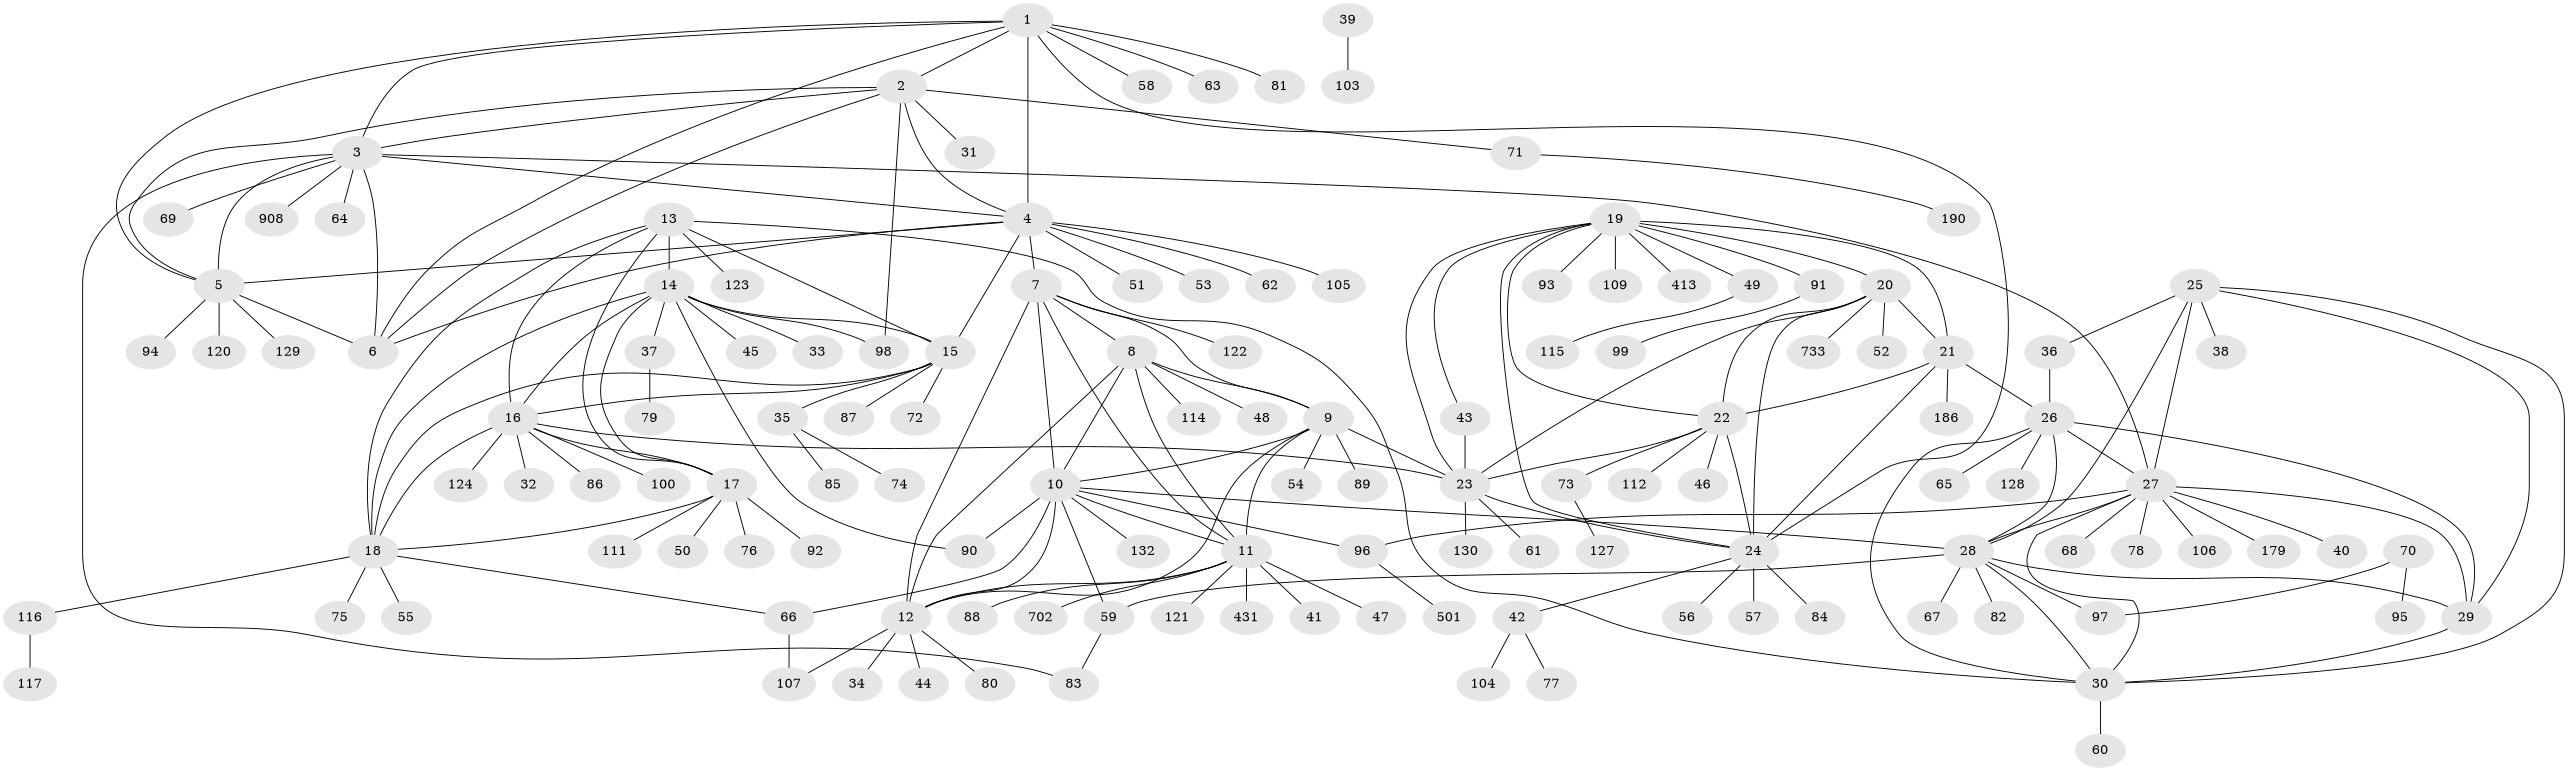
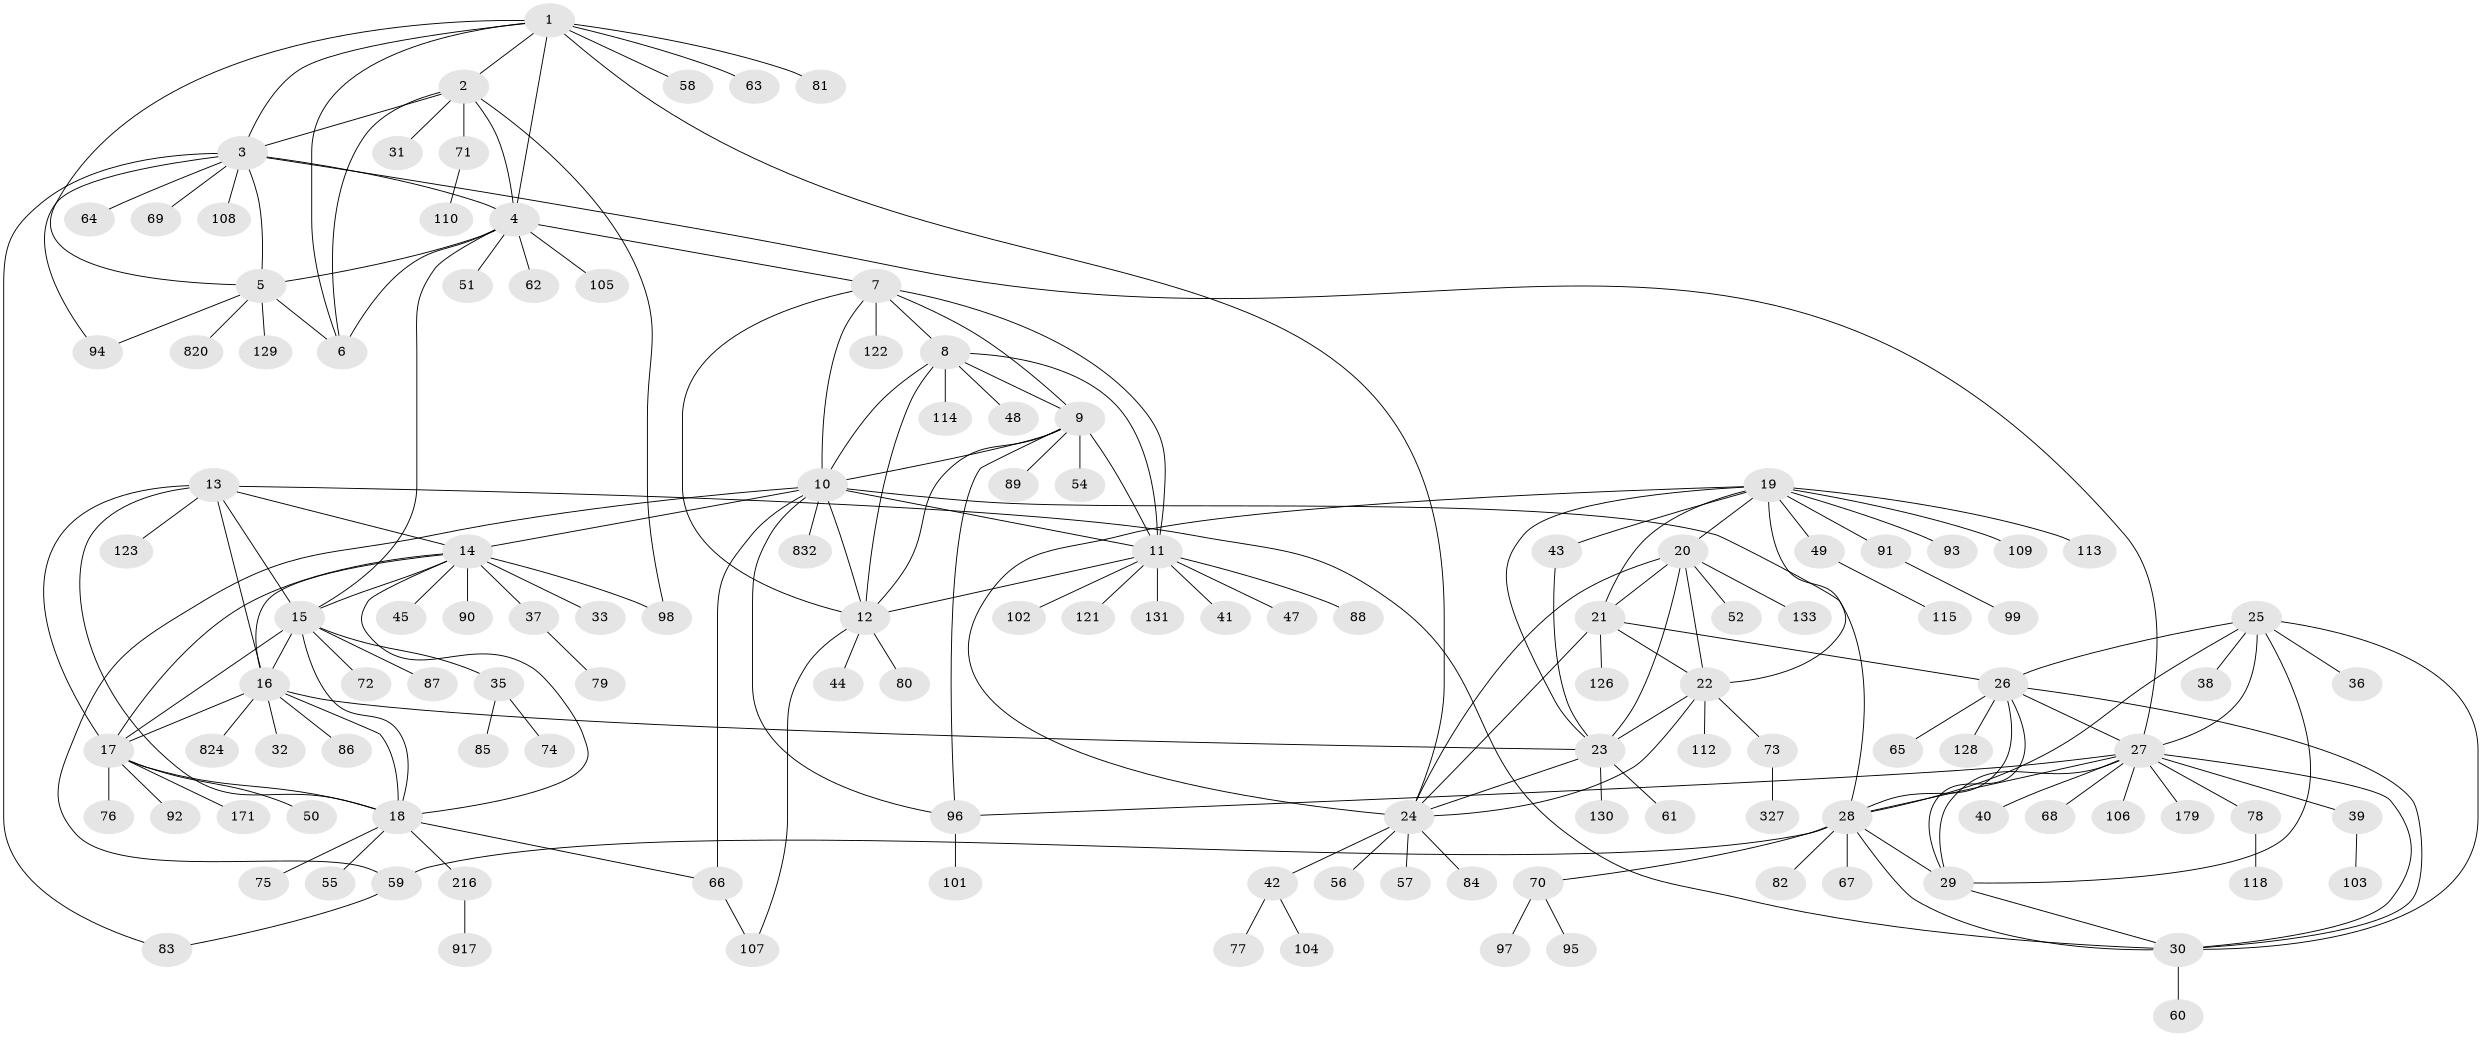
edge "2" -- "5": removed
node "908": label "908" -> "108"
node "190": label "190" -> "110"
edge "3" -- "6": now "3" -- "94"
node "53": removed
node "413": label "413" -> "113"
node "120": label "120" -> "820"
node "733": label "733" -> "133"
edge "36" -- "26": now "25" -- "26"
node "186": label "186" -> "126"
edge "9" -- "23": now "9" -- "96"
node "124": label "124" -> "824"
node "100": removed
node "46": removed
edge "10" -- "90": now "10" -- "14"
node "111": label "111" -> "171"
node "132": label "132" -> "832"
node "127": label "127" -> "327"
edge "28" -- "97": now "28" -- "70"
node "116": label "116" -> "216"
node "702": label "702" -> "102"
node "431": label "431" -> "131"
node "501": label "501" -> "101"
node "117": label "117" -> "917"
edge "15" -- "17": added
node "34": removed
edge "27" -- "39": added
node "118": added
